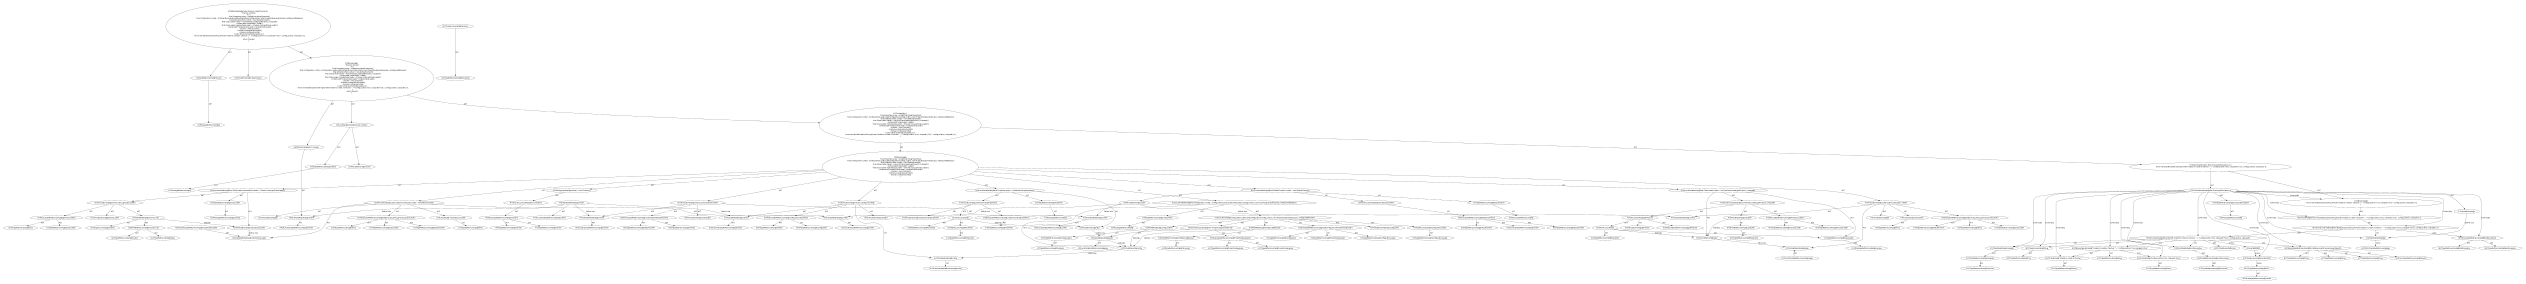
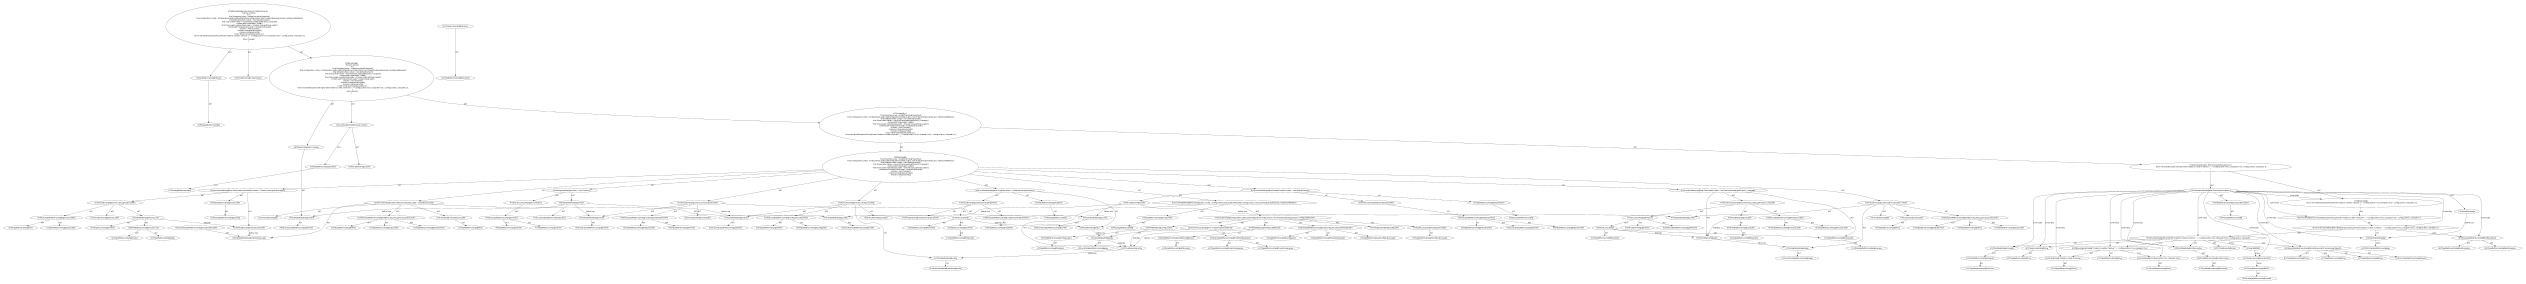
edge "14:CtAssignmentImpl@checker = new Checker()" -> "14:CtVariableWriteImpl@checker": added, label "AST"
edge "11:CtLocalVariableReferenceImpl@loader" -> "11:CtVariableReadImpl@loader": reversed
